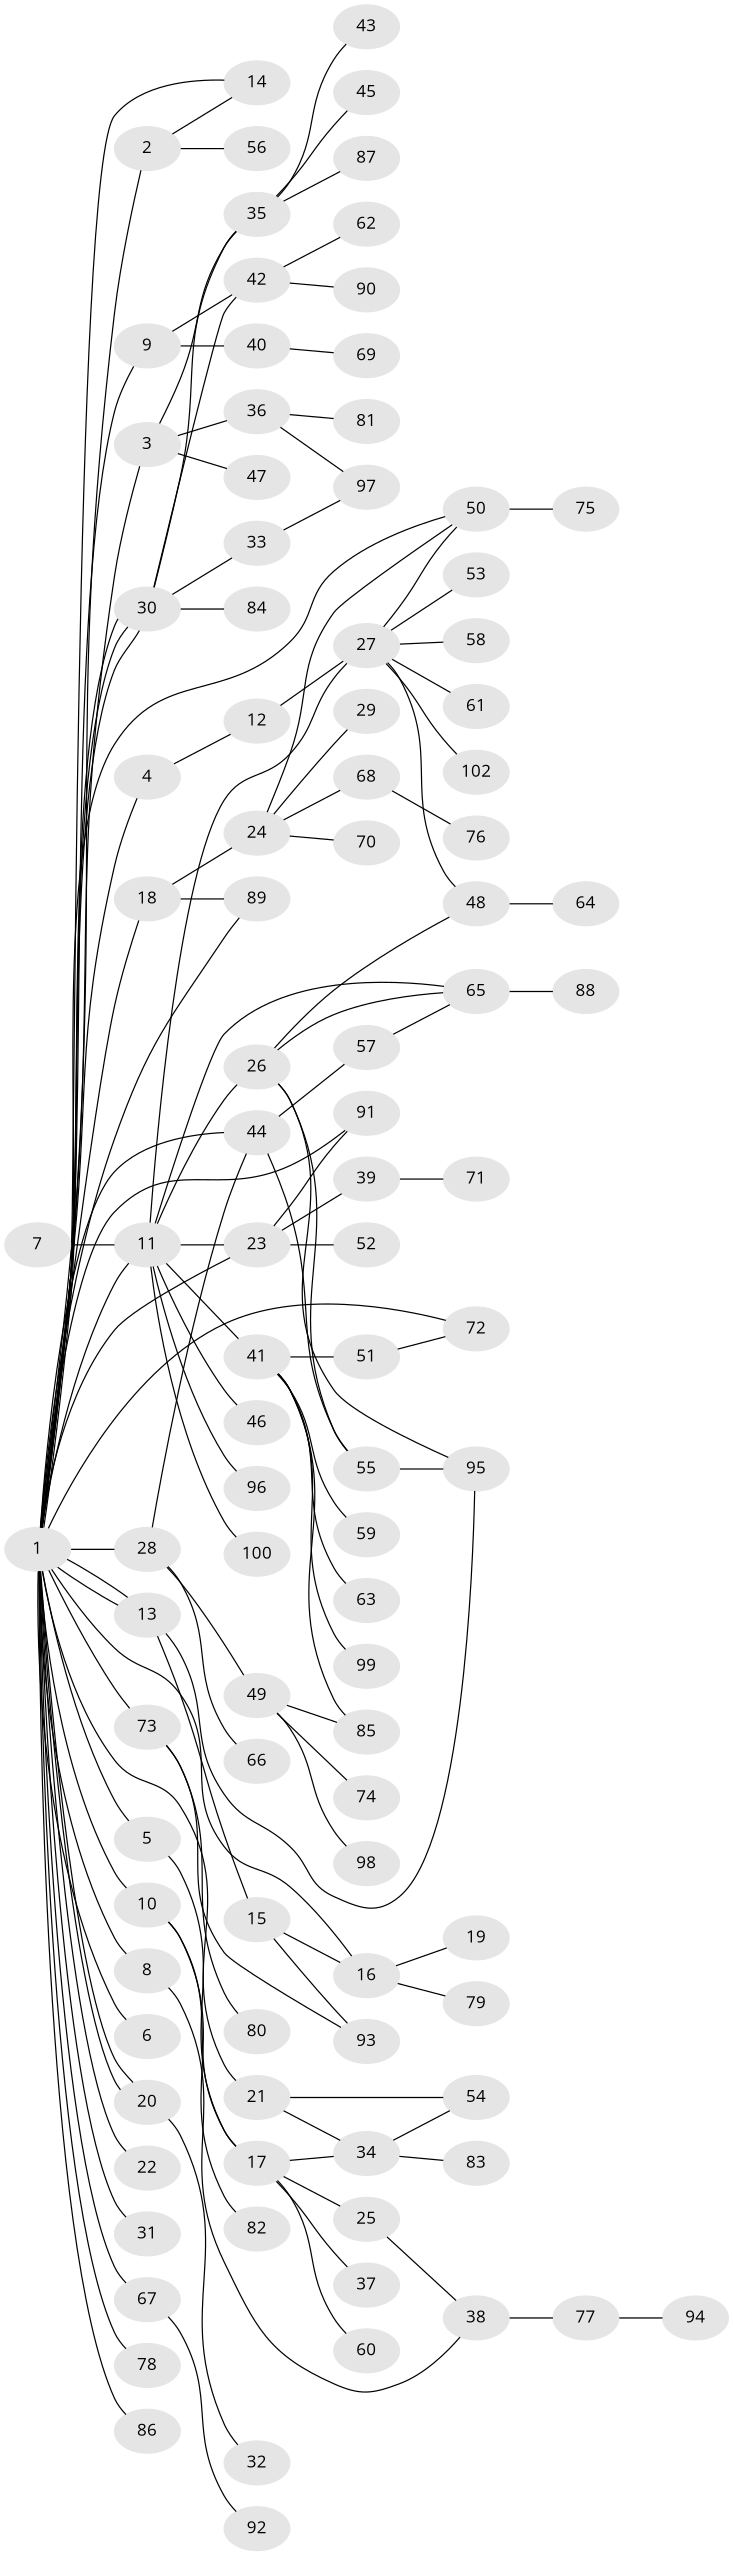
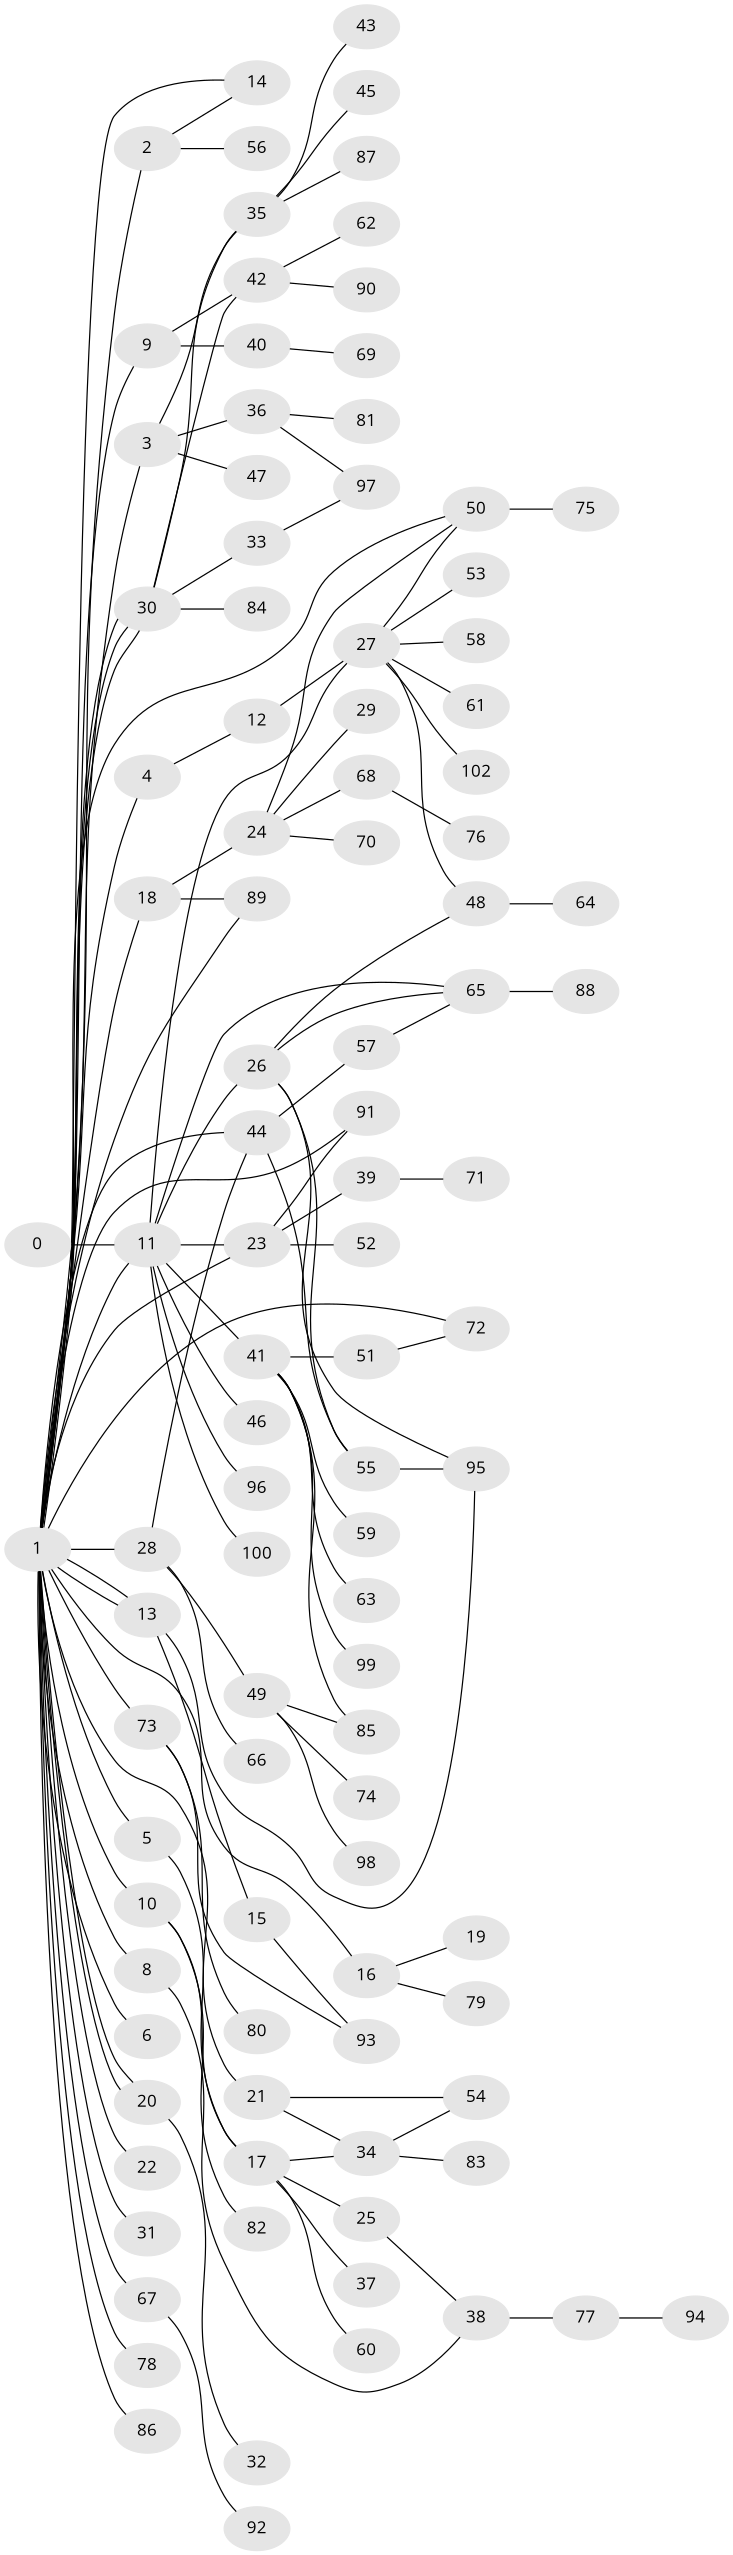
node "7": label "7" -> "0"
edge "15" -- "16": removed
